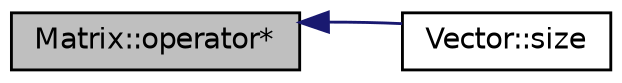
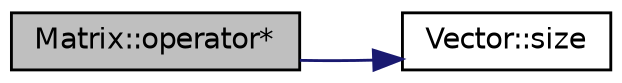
edge "Vector::size" -> "Matrix::operator*": reversed
